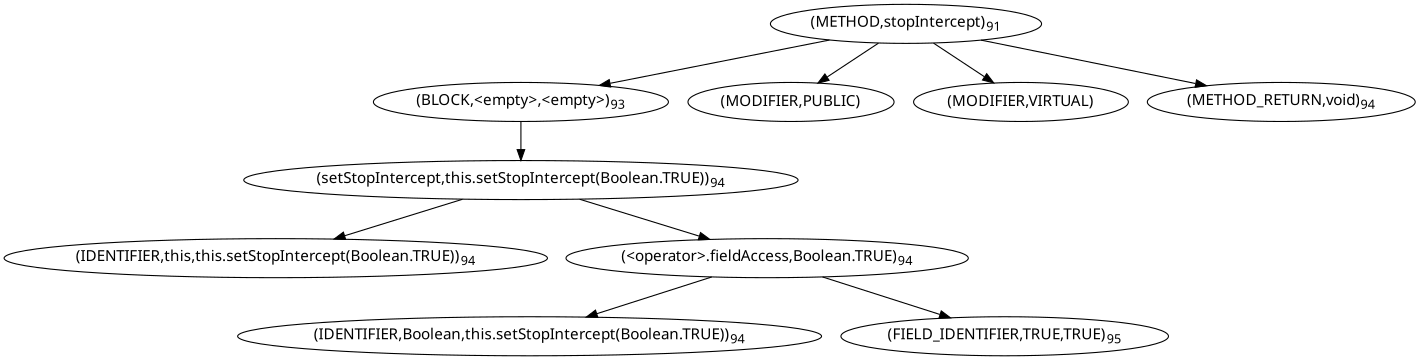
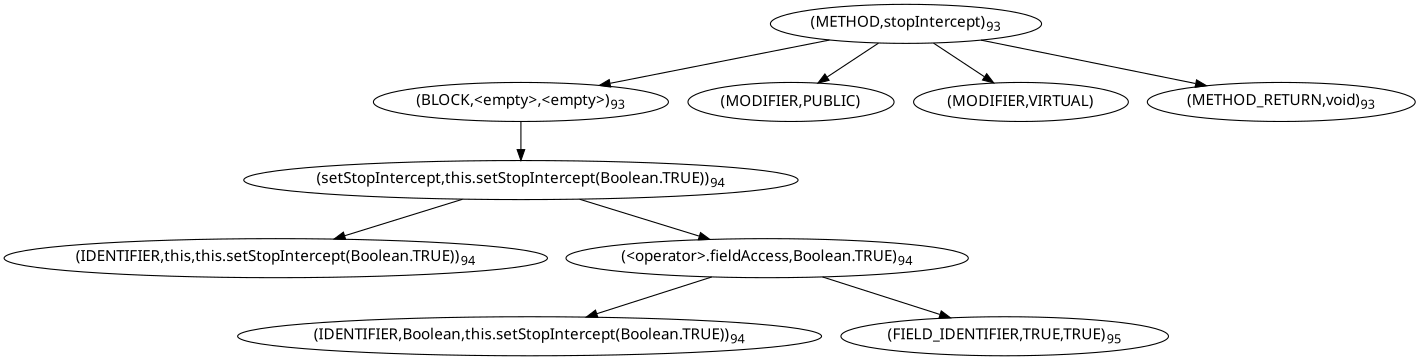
node "(METHOD,stopIntercept)": text "91" -> "93"
node "(METHOD_RETURN,void)": text "94" -> "93"
